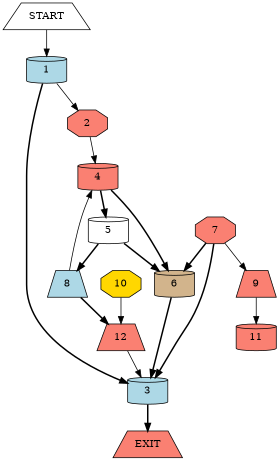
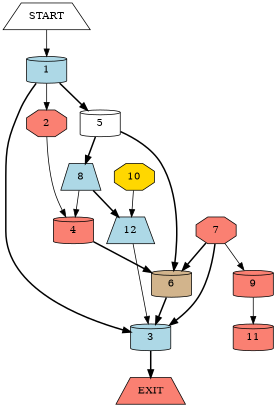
edge "4" -> "5": now "1" -> "5"
node "9": shape trapezium -> cylinder
node "12": fillcolor salmon -> lightblue
